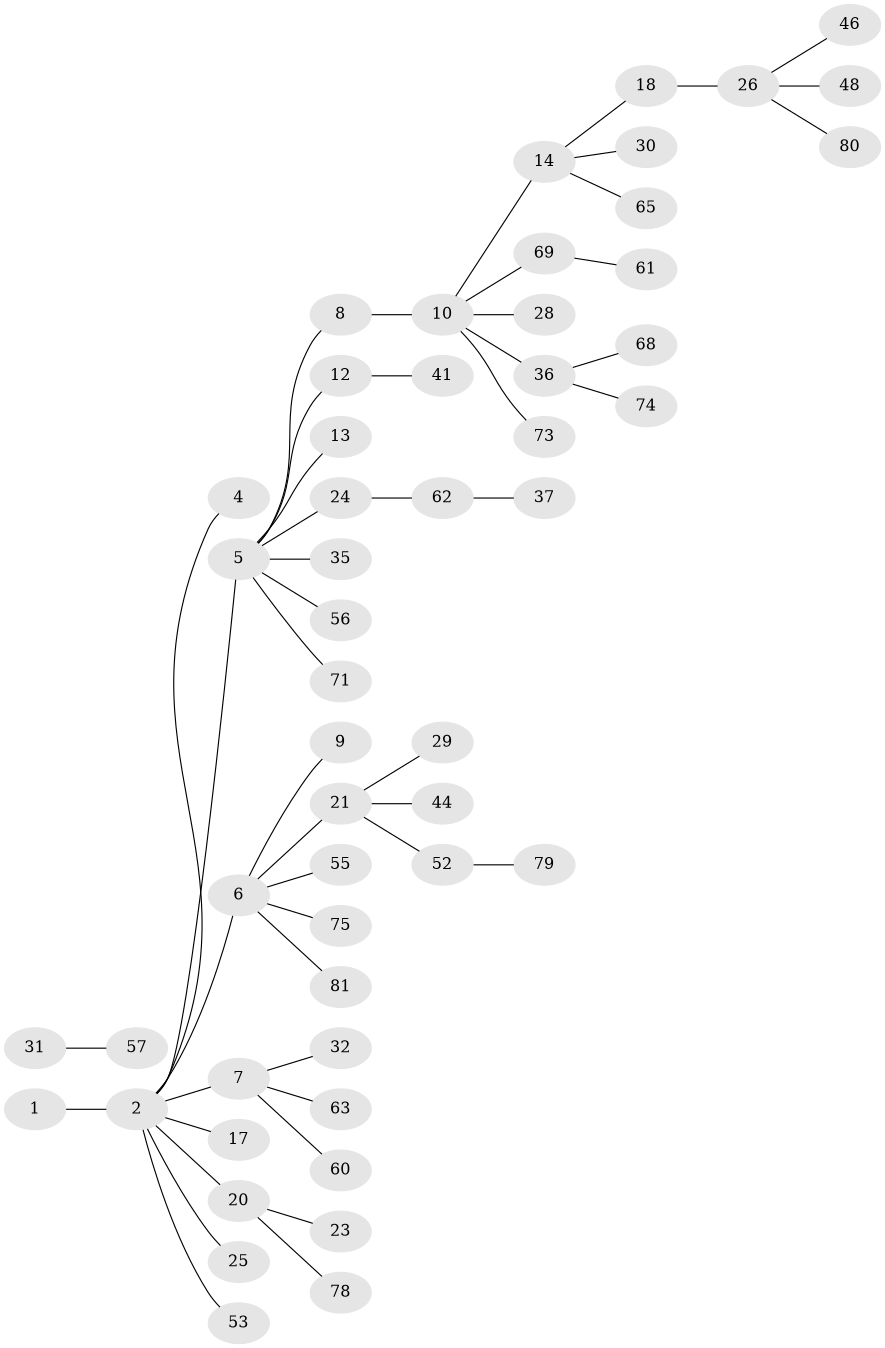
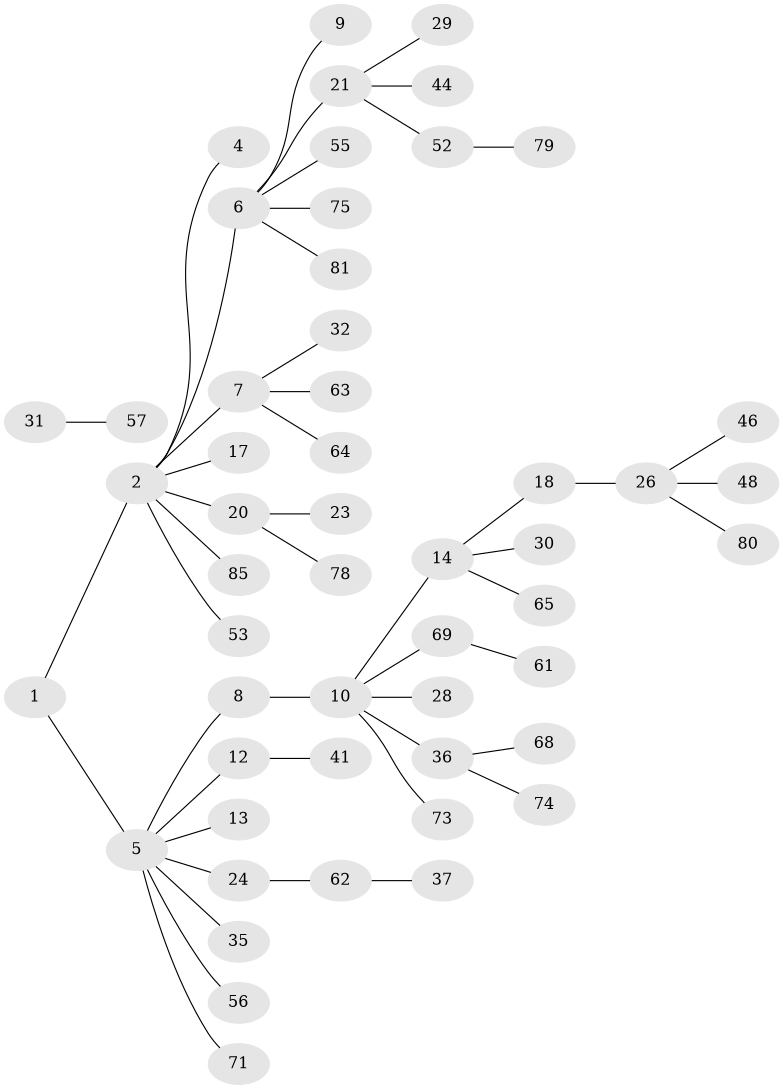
edge "5" -- "2": now "5" -- "1"
node "60": label "60" -> "64"
node "25": label "25" -> "85"
